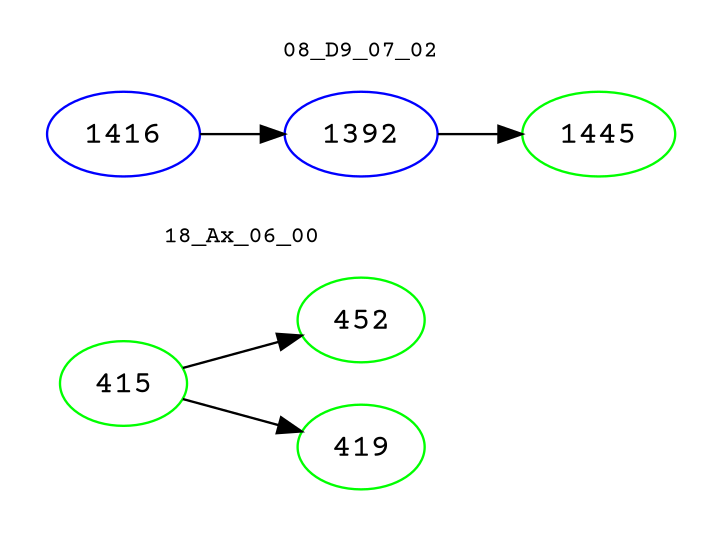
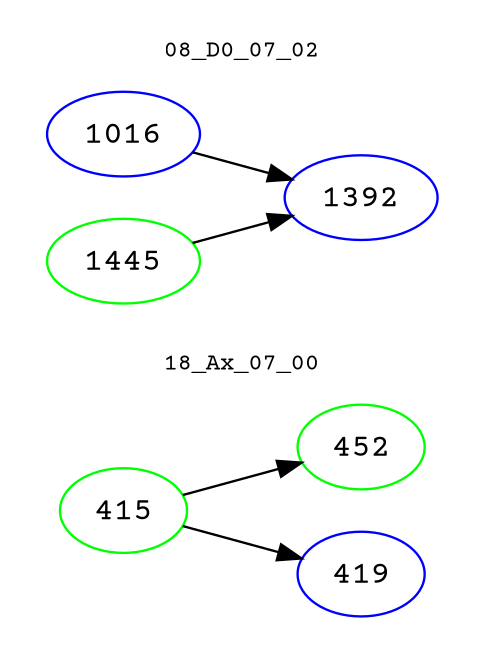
cluster "08_D9_07_02": label "08_D9_07_02" -> "08_D0_07_02"
node "1416": label "1416" -> "1016"
edge "1392" -> "1445": reversed
cluster "18_Ax_06_00": label "18_Ax_06_00" -> "18_Ax_07_00"
node "419": color green -> blue
